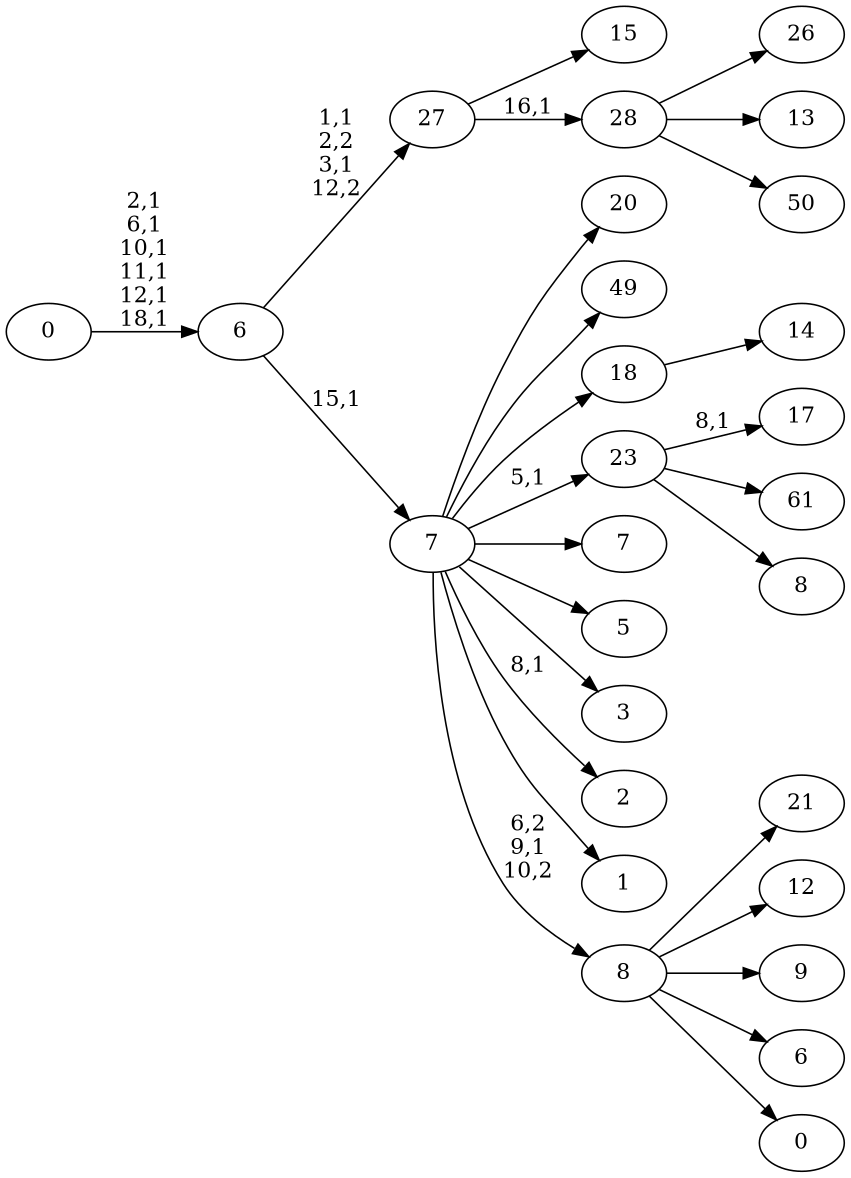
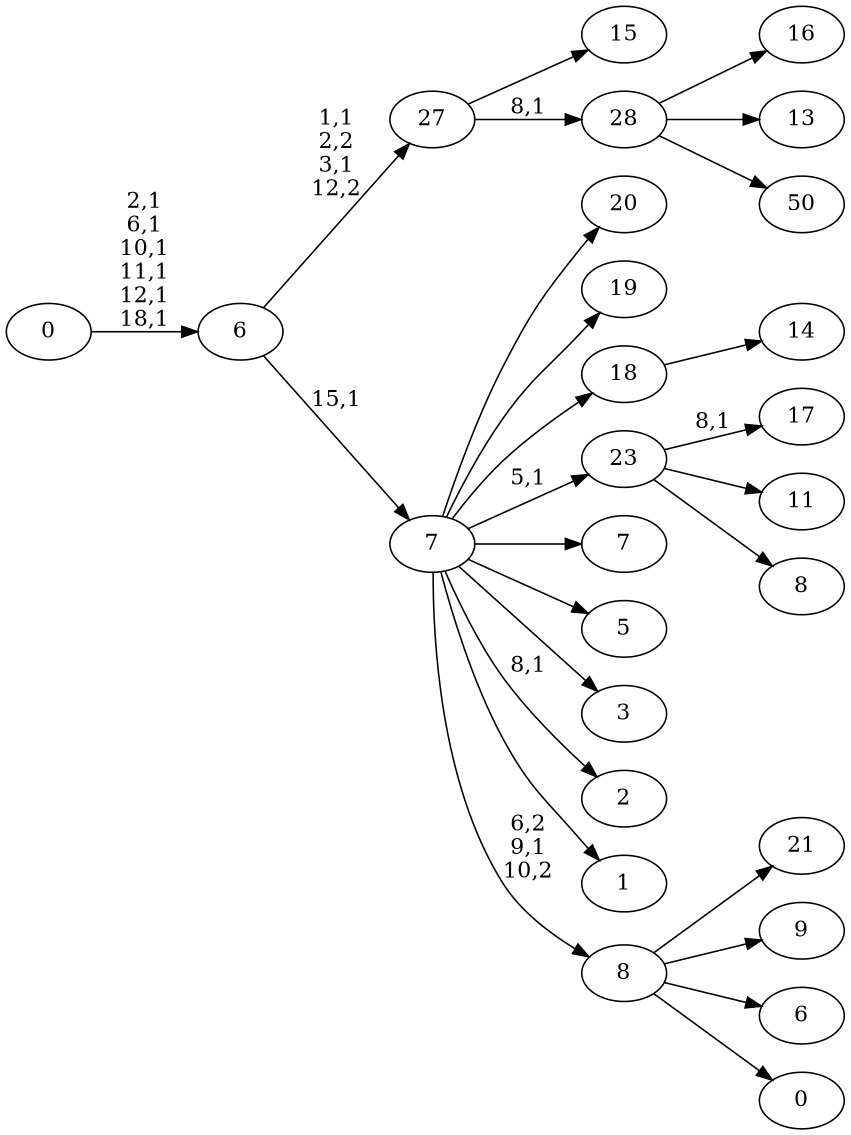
node "26": label "26" -> "16"
edge "27" -> "28": label "16,1" -> "8,1"
node "49": label "49" -> "19"
node "61": label "61" -> "11"
node "12": removed
